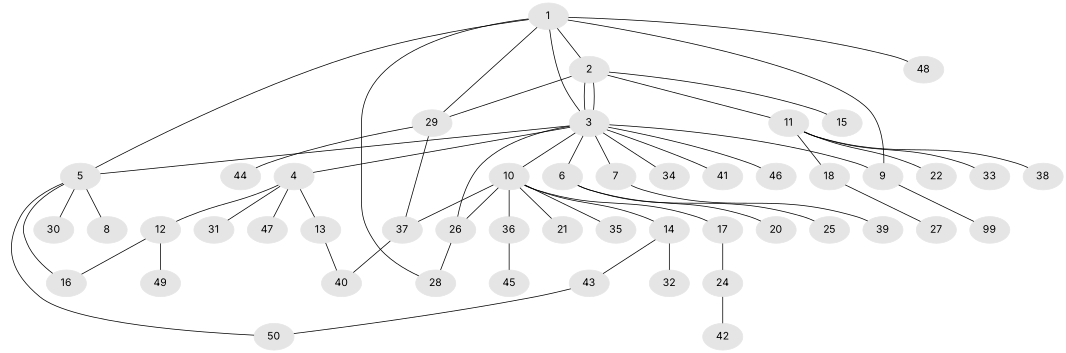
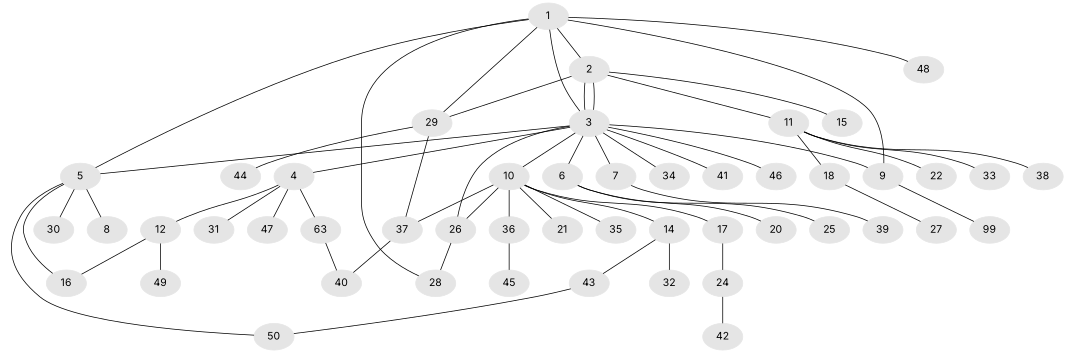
node "13": label "13" -> "63"
